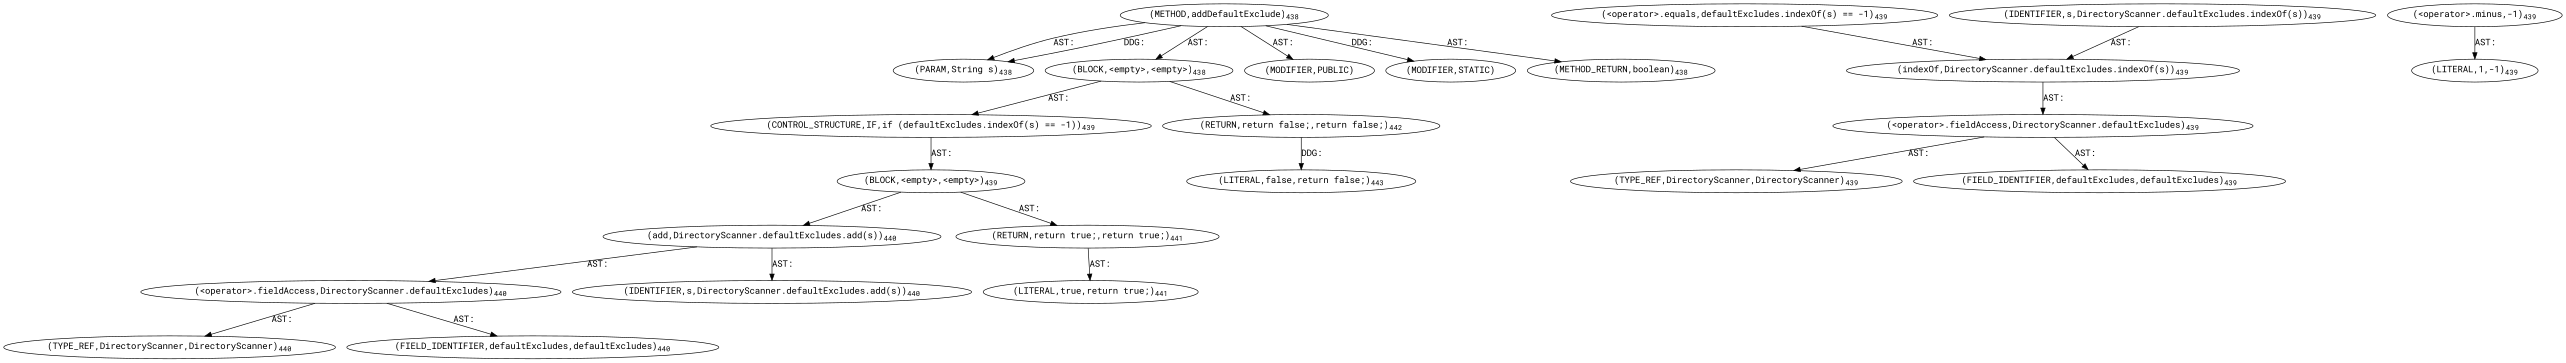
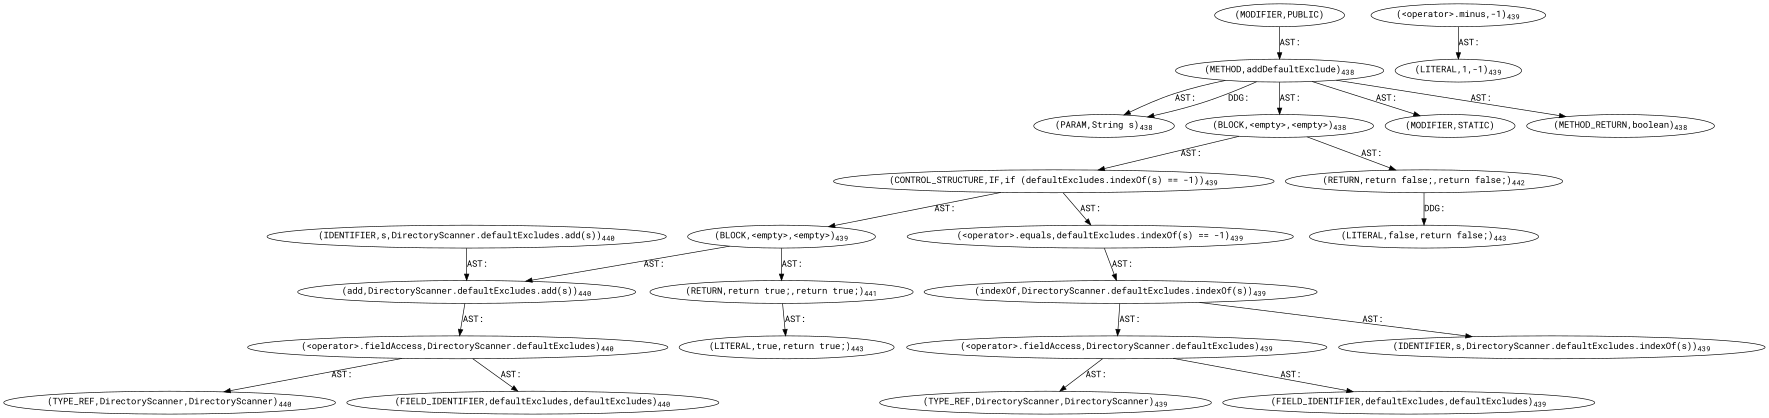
edge "(METHOD,addDefaultExclude)" -> "(MODIFIER,PUBLIC)": reversed
edge "(IDENTIFIER,s,DirectoryScanner.defaultExcludes.indexOf(s))" -> "(indexOf,DirectoryScanner.defaultExcludes.indexOf(s))": reversed
edge "(METHOD,addDefaultExclude)" -> "(MODIFIER,STATIC)": label "DDG: " -> "AST: "
edge "(CONTROL_STRUCTURE,IF,if (defaultExcludes.indexOf(s) == -1))" -> "(<operator>.equals,defaultExcludes.indexOf(s) == -1)": added, label "AST:"
edge "(add,DirectoryScanner.defaultExcludes.add(s))" -> "(IDENTIFIER,s,DirectoryScanner.defaultExcludes.add(s))": reversed
node "(LITERAL,true,return true;)": text "441" -> "443"
